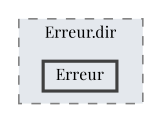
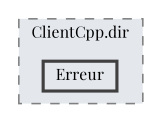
cluster "Erreur.dir": label "Erreur.dir" -> "ClientCpp.dir"
